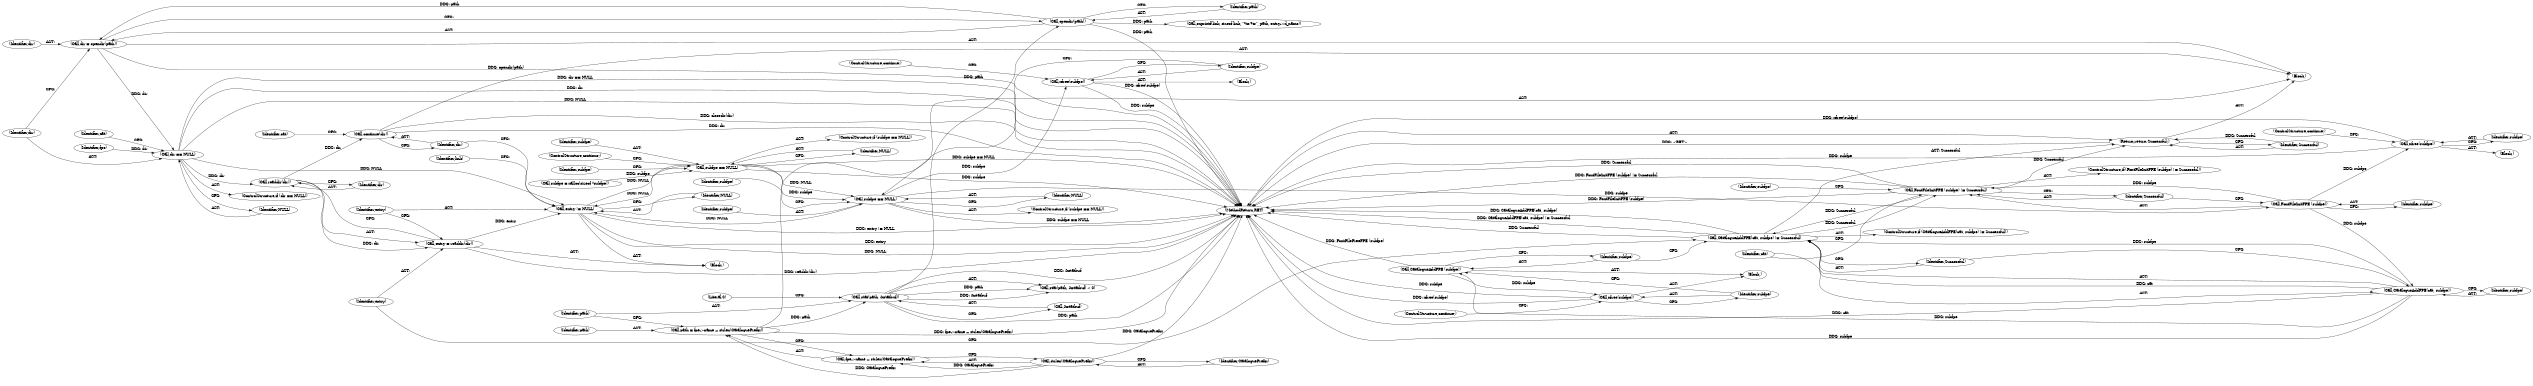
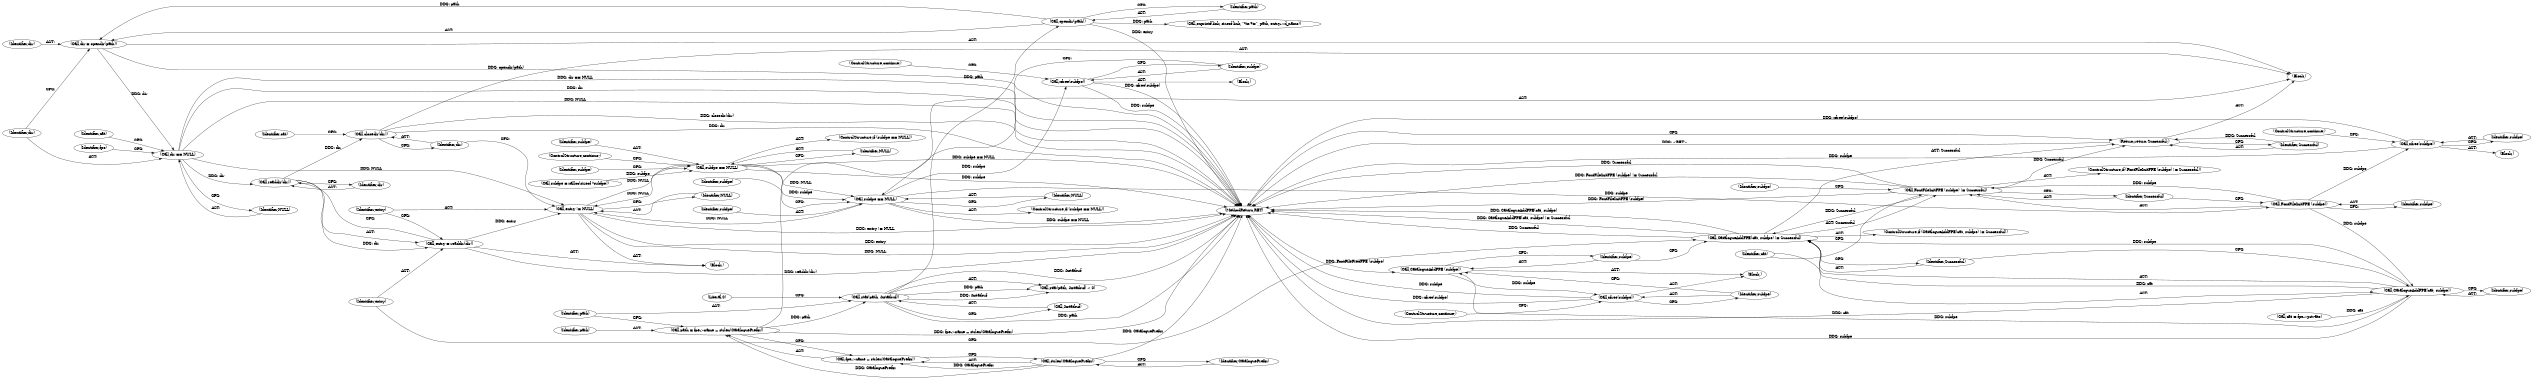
edge "(Call,dir = opendir(path))" -> "(Call,opendir(path))": removed, label "CFG:"
edge "(Call,opendir(path))" -> "(MethodReturn,RET)": label "DDG: path" -> "DDG: entry"
edge "(MethodReturn,RET)" -> "(Return,return Successful;)": label "AST: " -> "CFG: "
node "(Call,continue(dir))": label "(Call,continue(dir))" -> "(Call,closedir(dir))"
edge "(Identifier,fpe)" -> "(Call,dir == NULL)": label "DDG: dir" -> "CFG: "
node "(Identifier,link)": removed
node "(ControlStructure,if (dir == NULL))": removed
edge "(Call,CatalogueAddFPE(cat, subfpe) != Successful)" -> "(Call,FontFileInitFPE (subfpe) != Successful)": label "DDG: Successful" -> "AST: Successful"
edge "(Call,CatalogueAddFPE (subfpe))" -> "(MethodReturn,RET)": reversed
node "(Call,cat = fpe->private)": added
